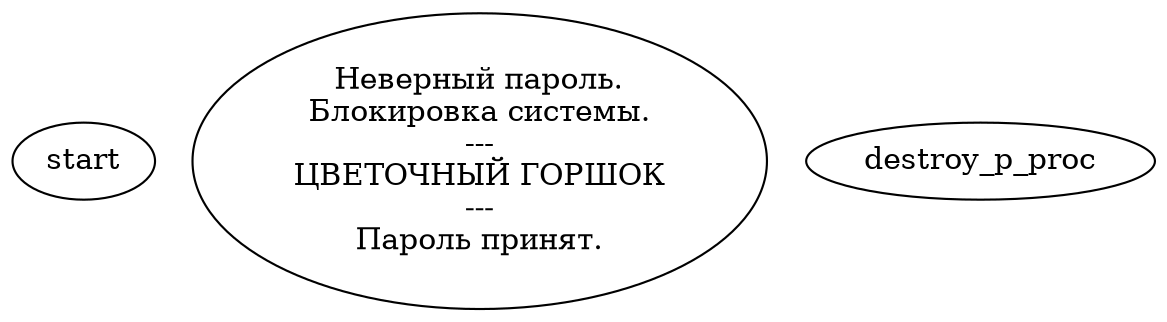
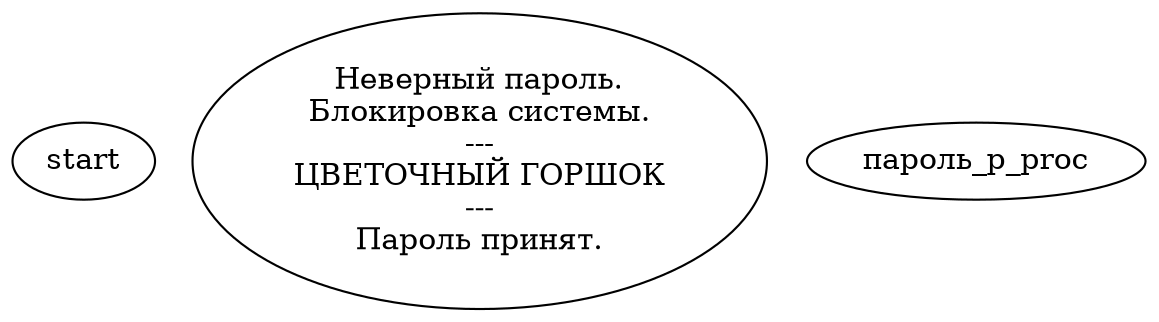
node "destroy_p_proc": label "destroy_p_proc" -> "пароль_p_proc"
